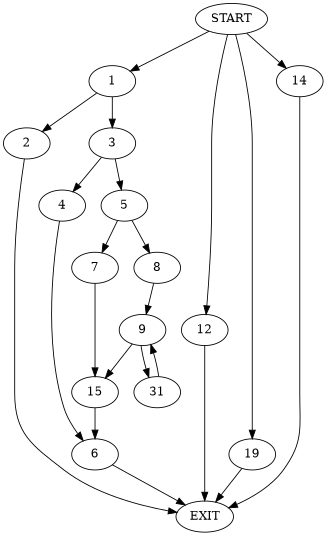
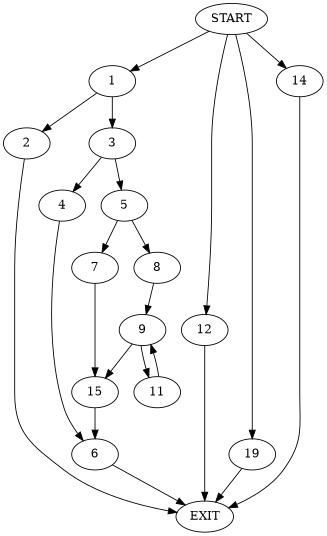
node "31": label "31" -> "11"
